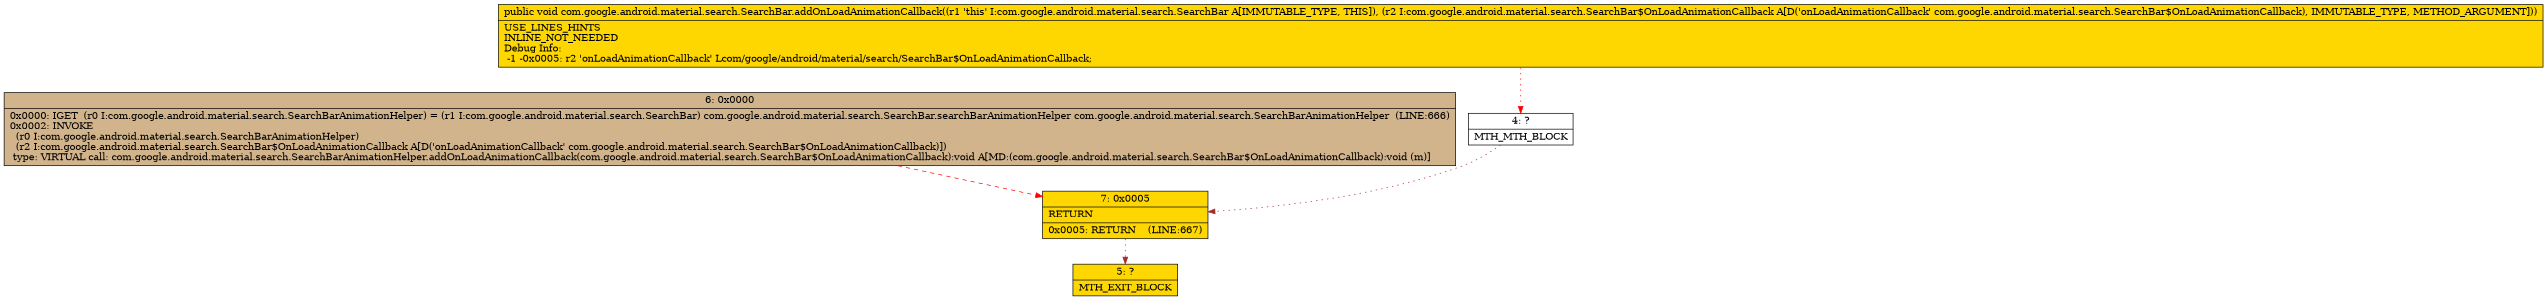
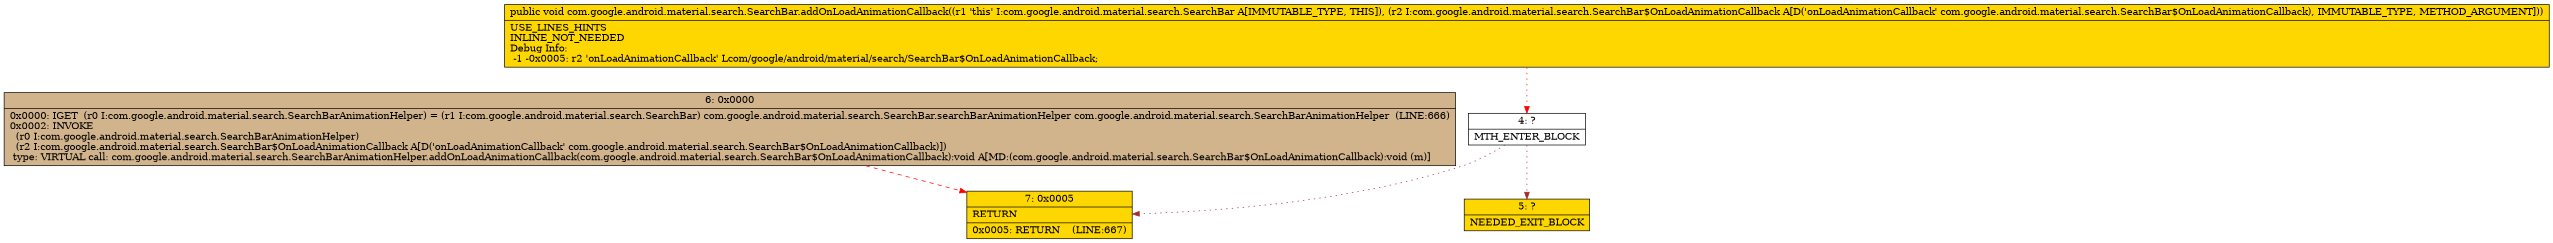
node "4: ?": text "MTH_MTH_BLOCK" -> "MTH_ENTER_BLOCK"
edge "7: 0x0005" -> "5: ?": now "4: ?" -> "5: ?"
node "5: ?": text "MTH_EXIT_BLOCK" -> "NEEDED_EXIT_BLOCK"
